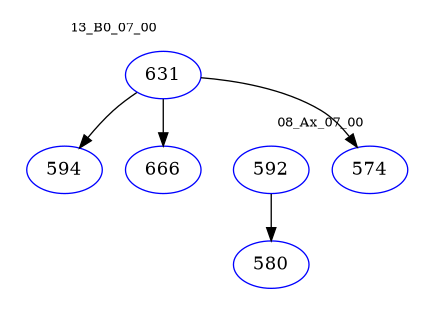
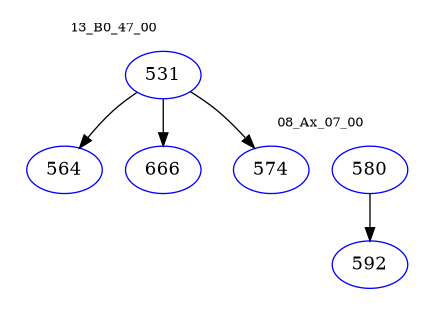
cluster "13_B0_07_00": label "13_B0_07_00" -> "13_B0_47_00"
node "631": label "631" -> "531"
node "594": label "594" -> "564"
edge "592" -> "580": reversed
